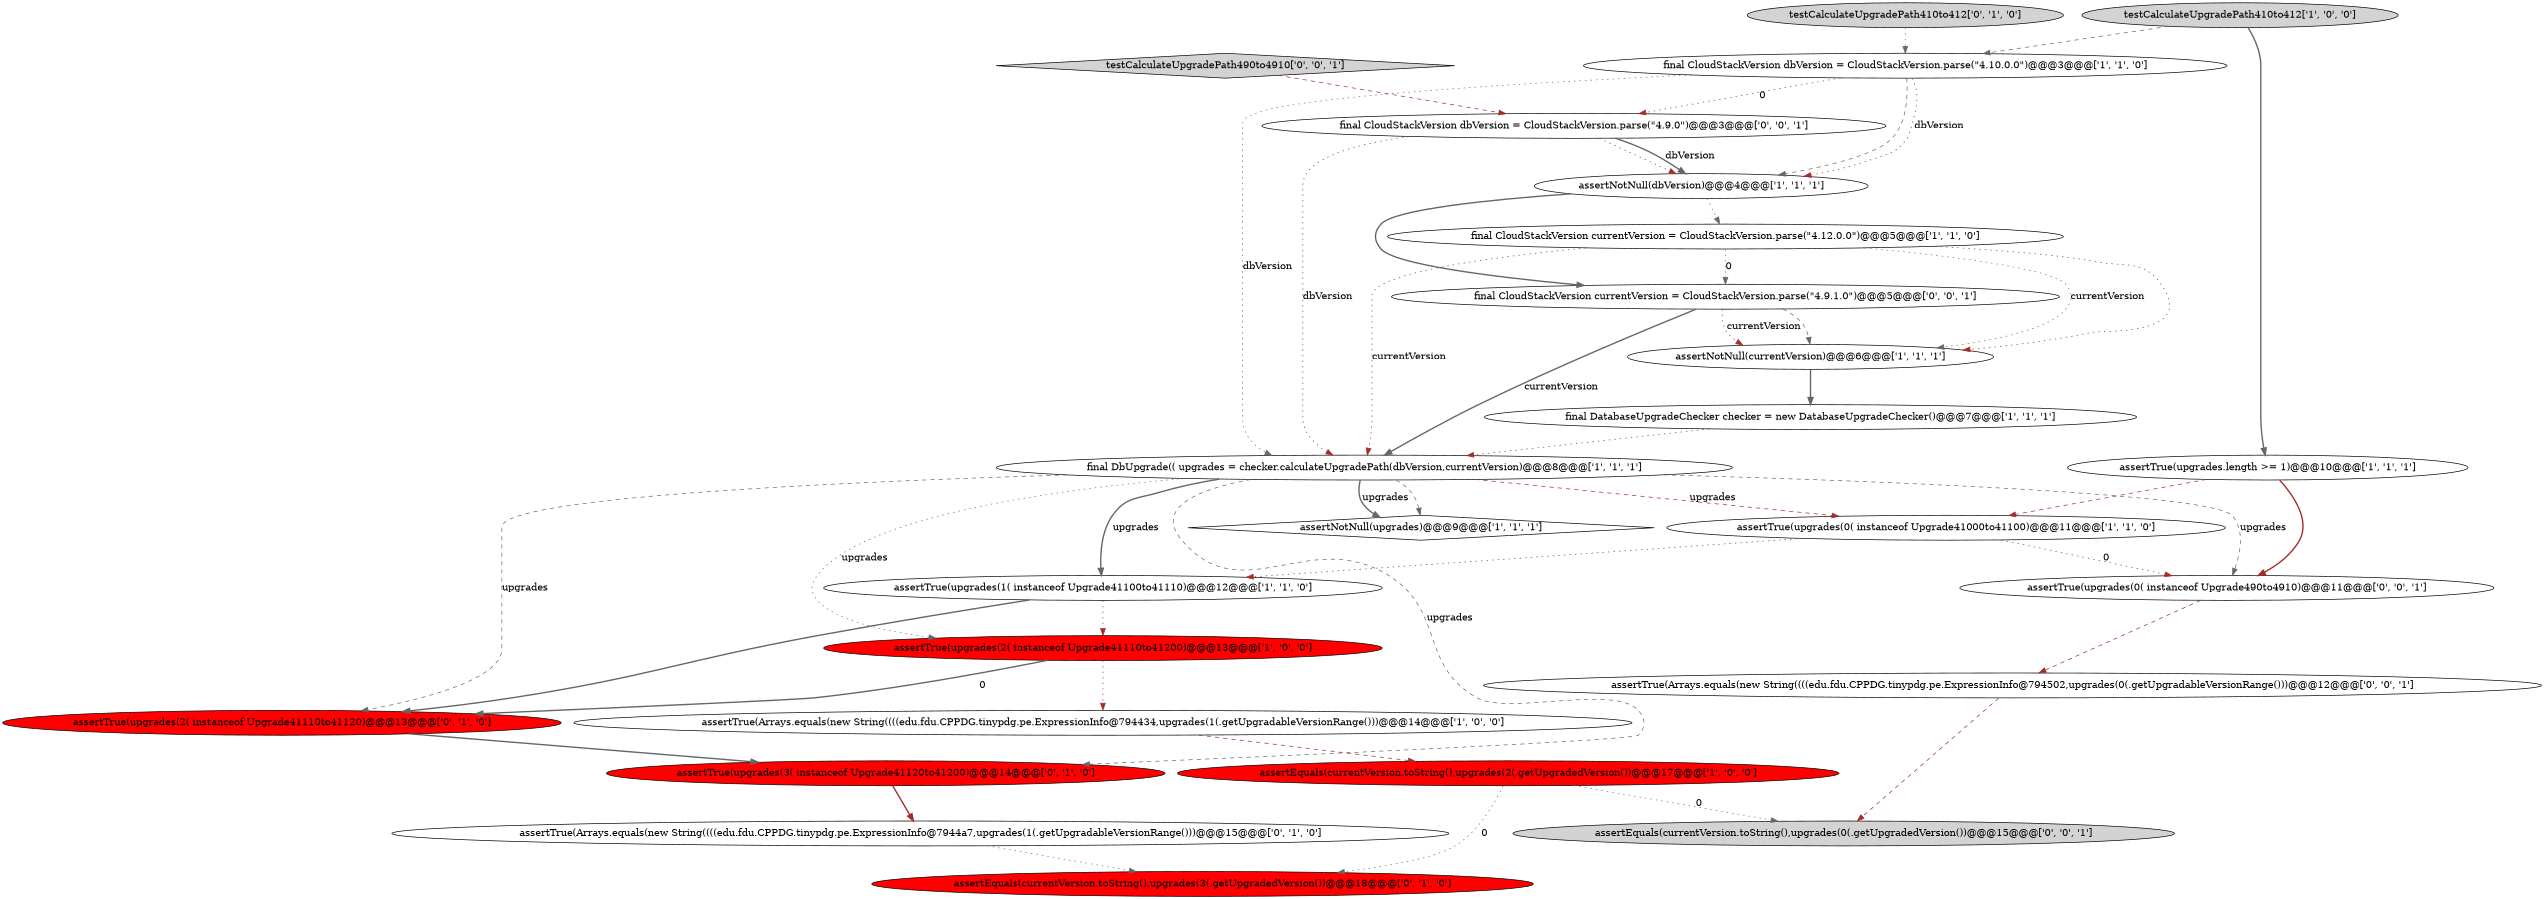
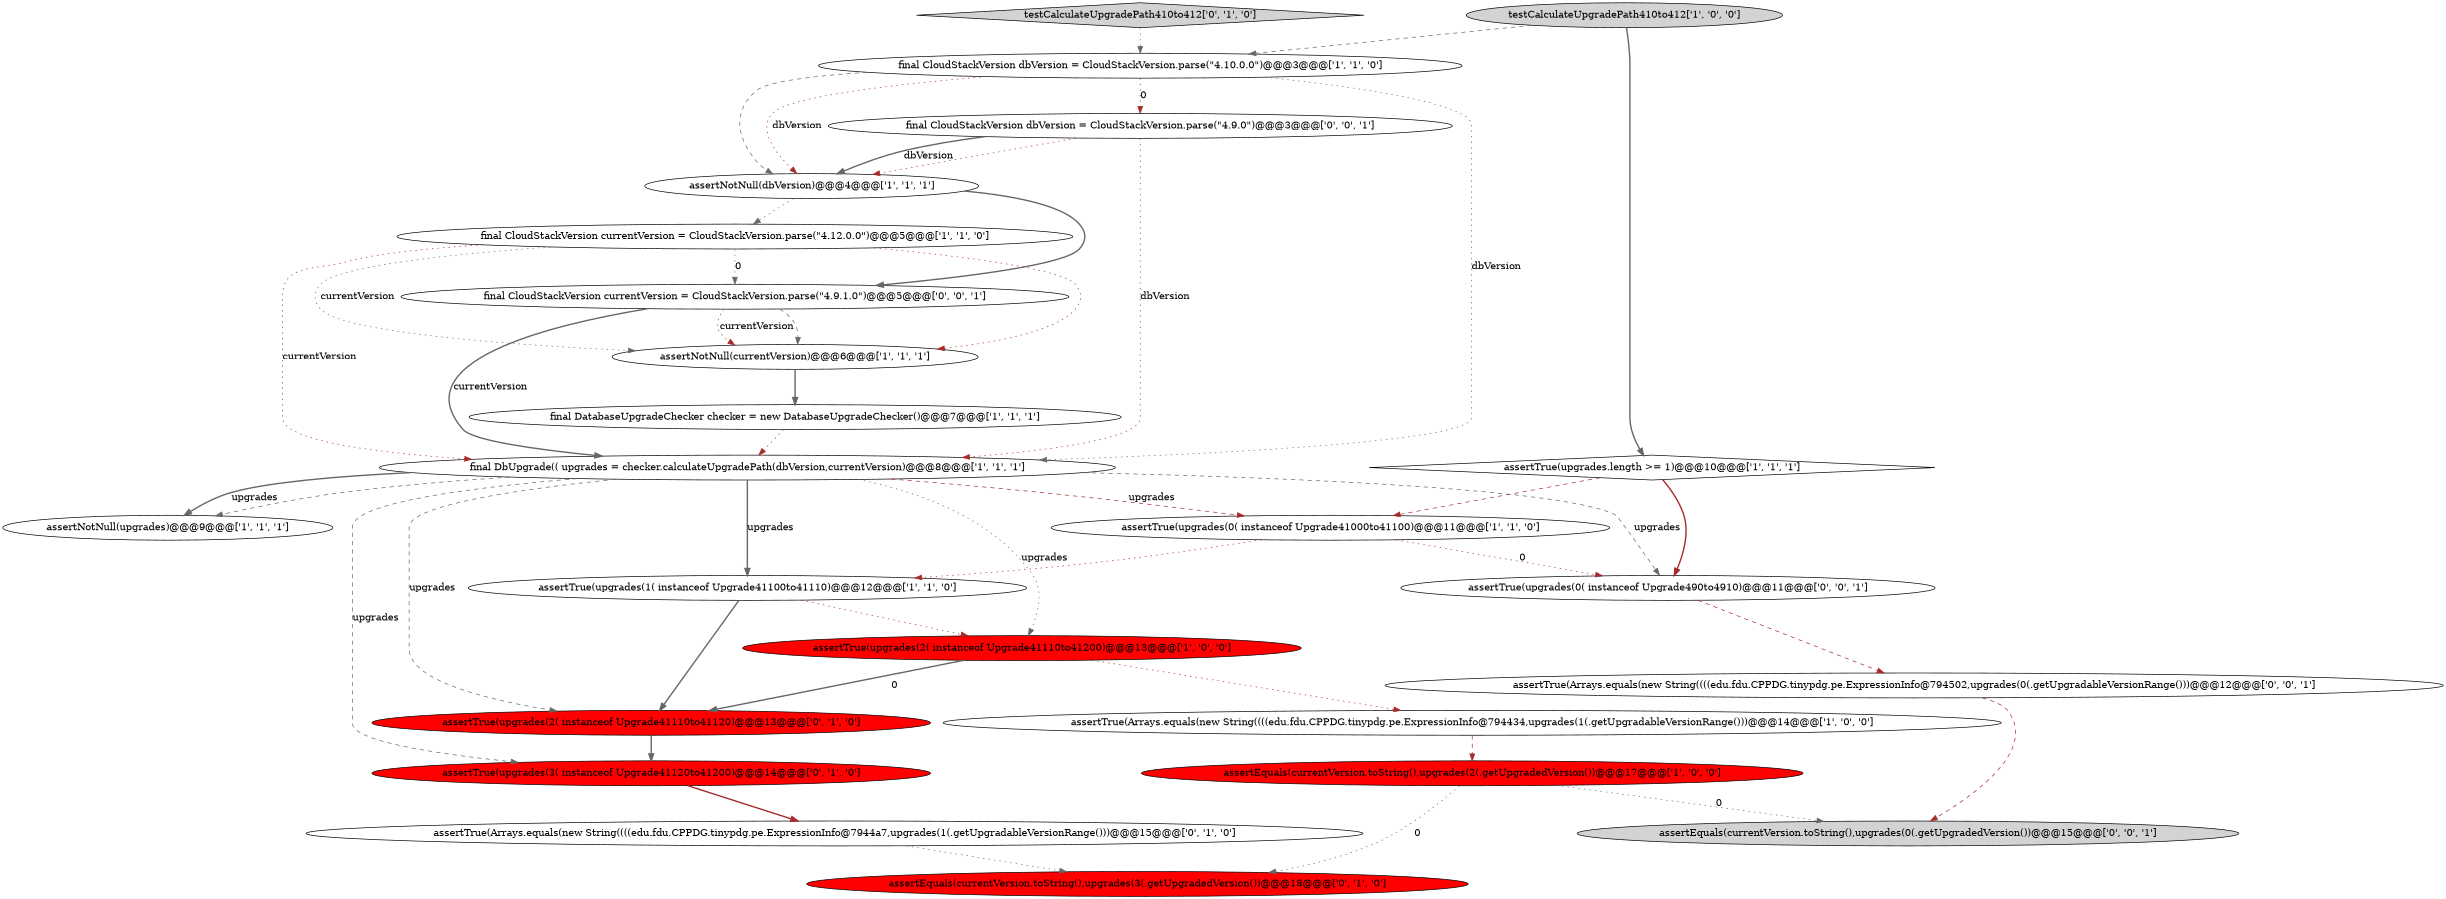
node "testCalculateUpgradePath410to412['0', '1', '0']": shape ellipse -> diamond
node "testCalculateUpgradePath490to4910['0', '0', '1']": removed
node "assertTrue(upgrades.length >= 1)@@@10@@@['1', '1', '1']": shape ellipse -> diamond
node "assertNotNull(upgrades)@@@9@@@['1', '1', '1']": shape diamond -> ellipse
